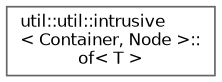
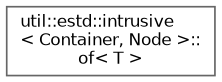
node "util::util::intrusive < Container, Node >:: of< T >": label "util::util::intrusive < Container, Node >:: of< T >" -> "util::estd::intrusive < Container, Node >:: of< T >"
